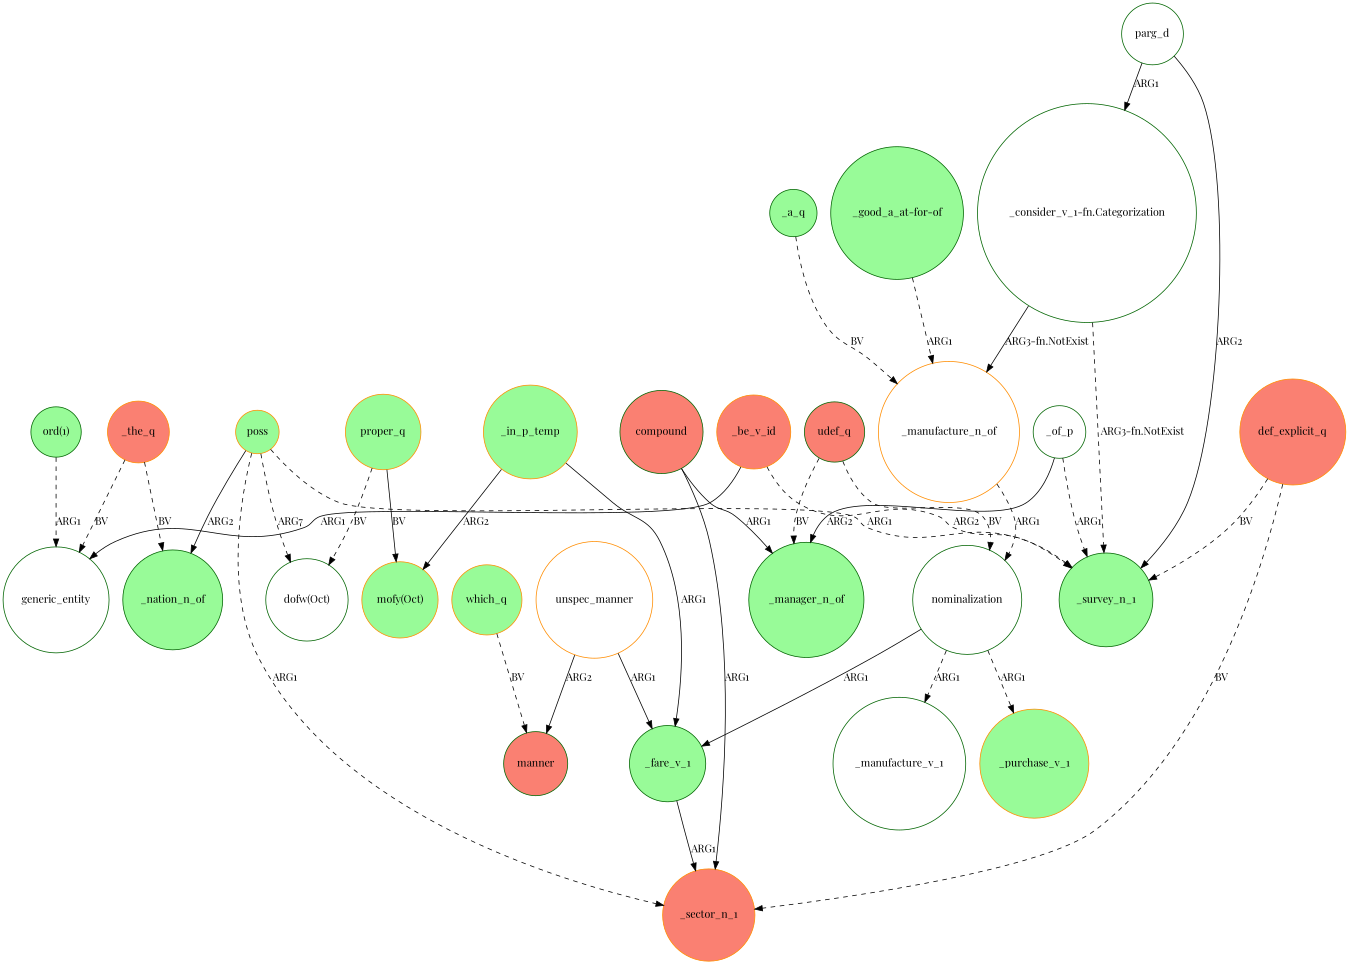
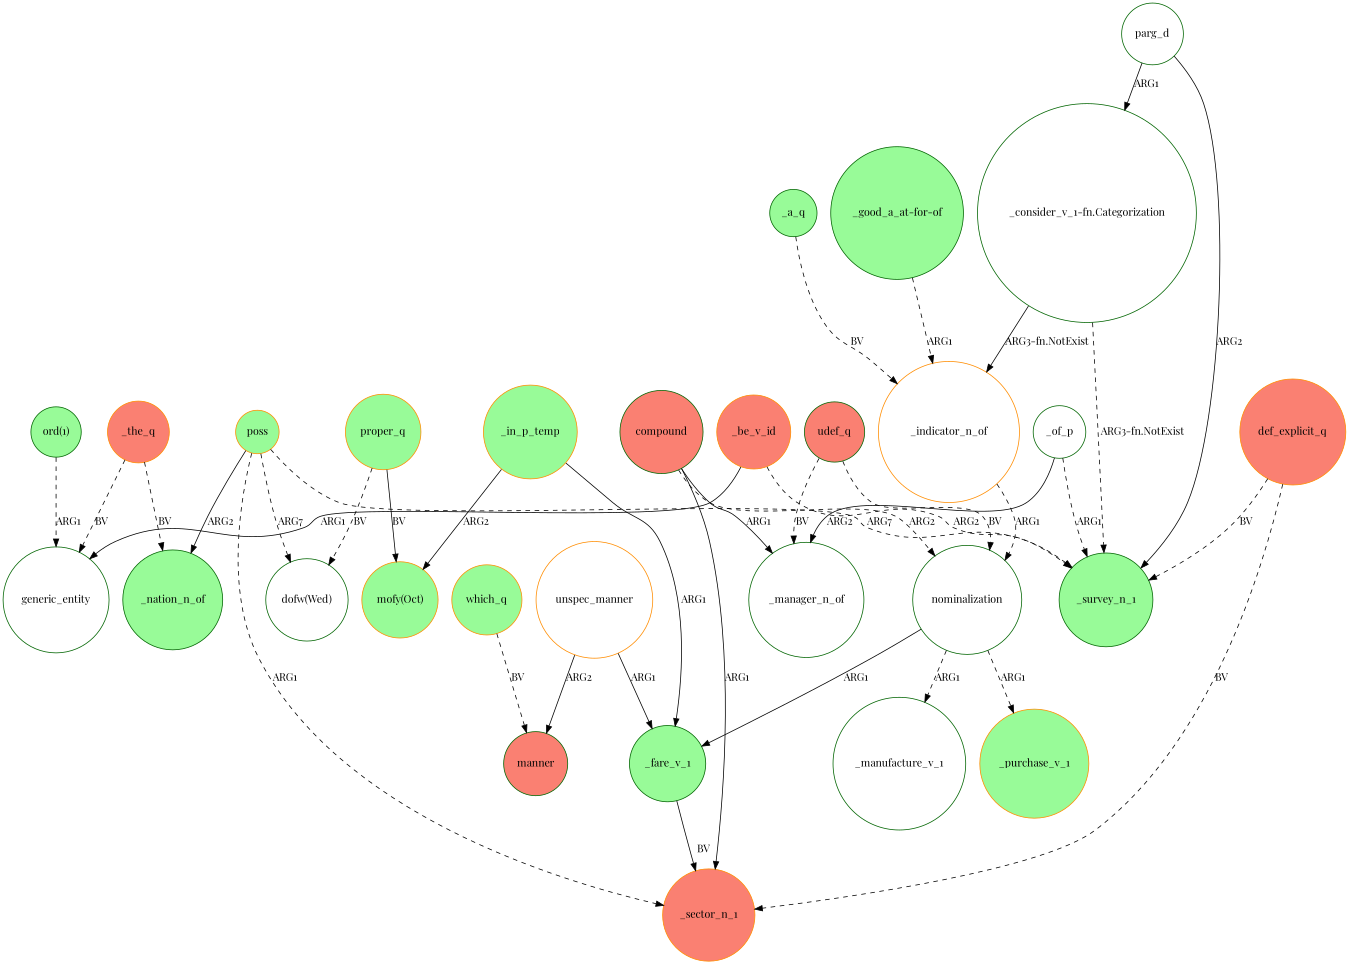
node "_manufacture_n_of": label "_manufacture_n_of" -> "_indicator_n_of"
edge "compound" -> "nominalization": added, label "ARG2"
edge "poss" -> "_survey_n_1": label "ARG1" -> "ARG7"
node "dofw(Oct)": label "dofw(Oct)" -> "dofw(Wed)"
node "_manager_n_of": fillcolor palegreen -> white
edge "_fare_v_1" -> "_sector_n_1": label "ARG1" -> "BV"
